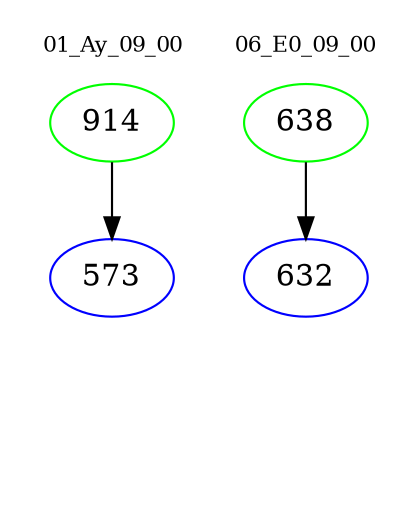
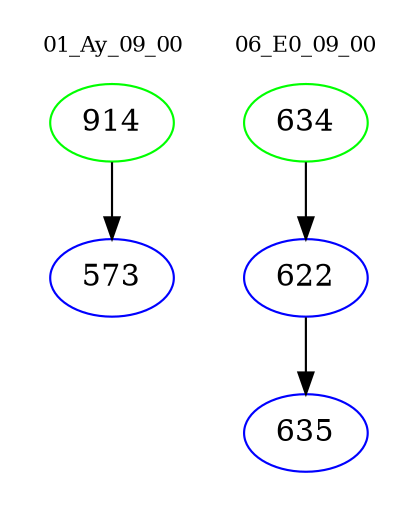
node "638": label "638" -> "634"
node "632": label "632" -> "622"
node "635": added
